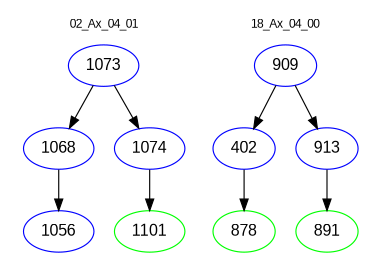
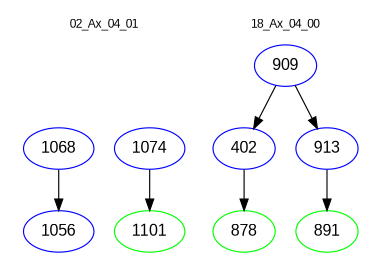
node "1073": removed
